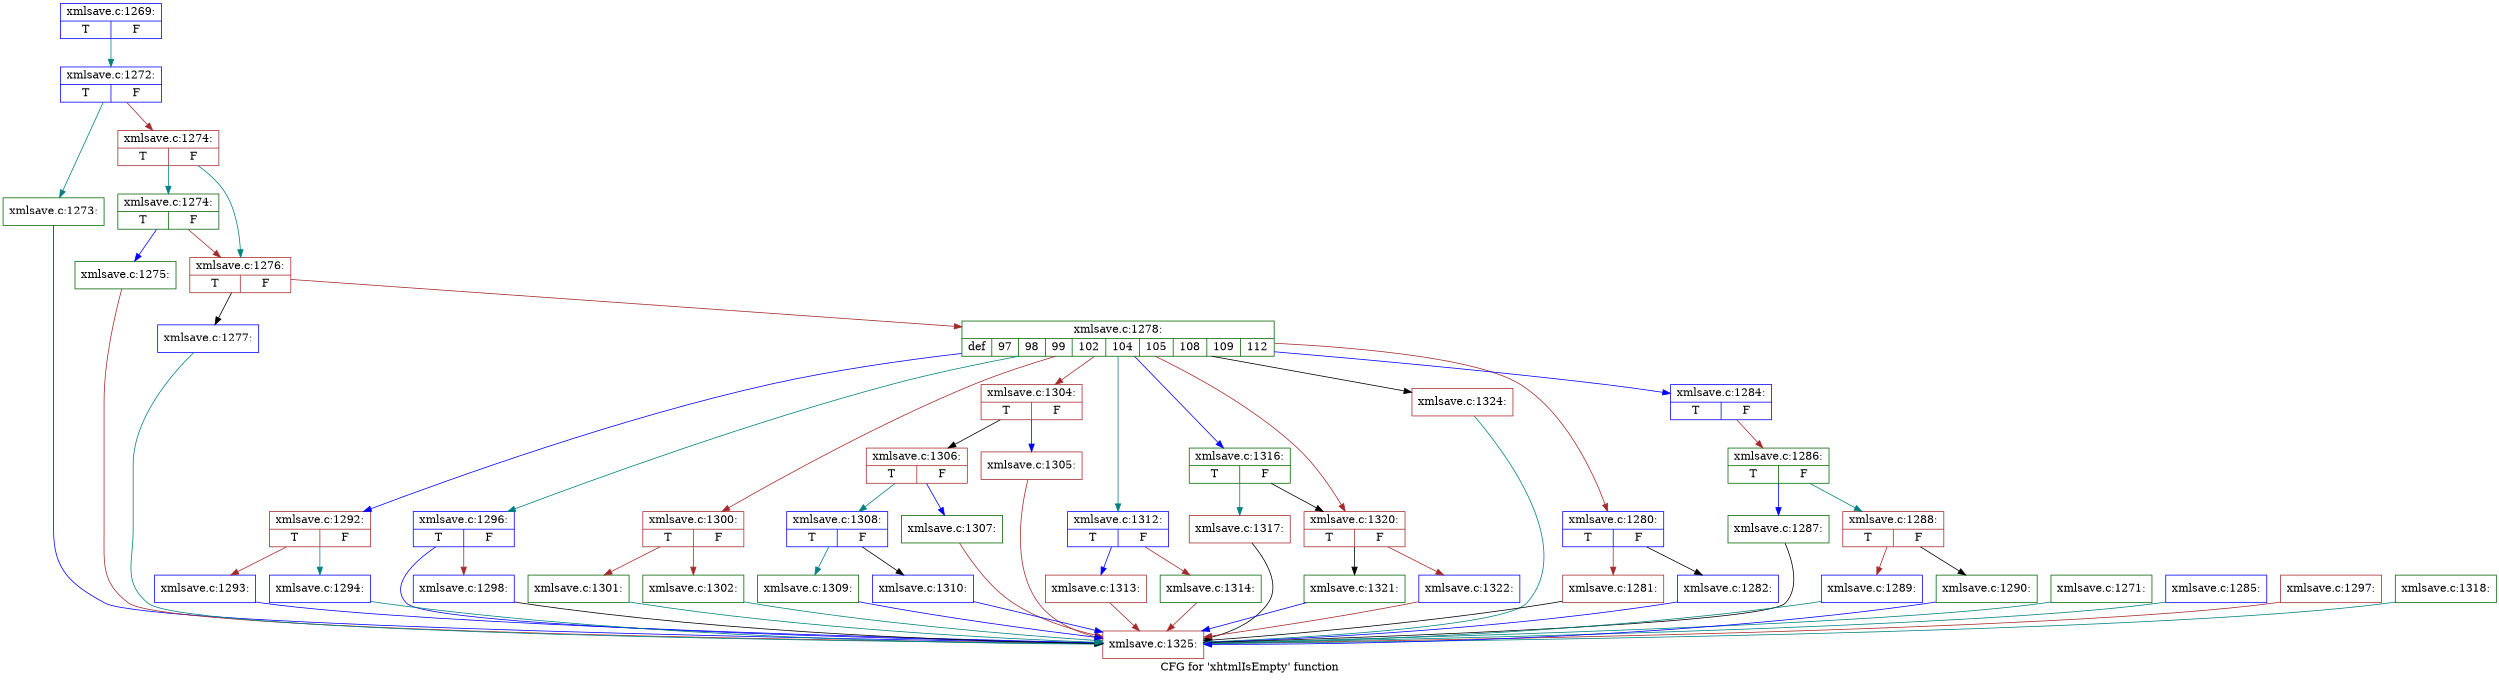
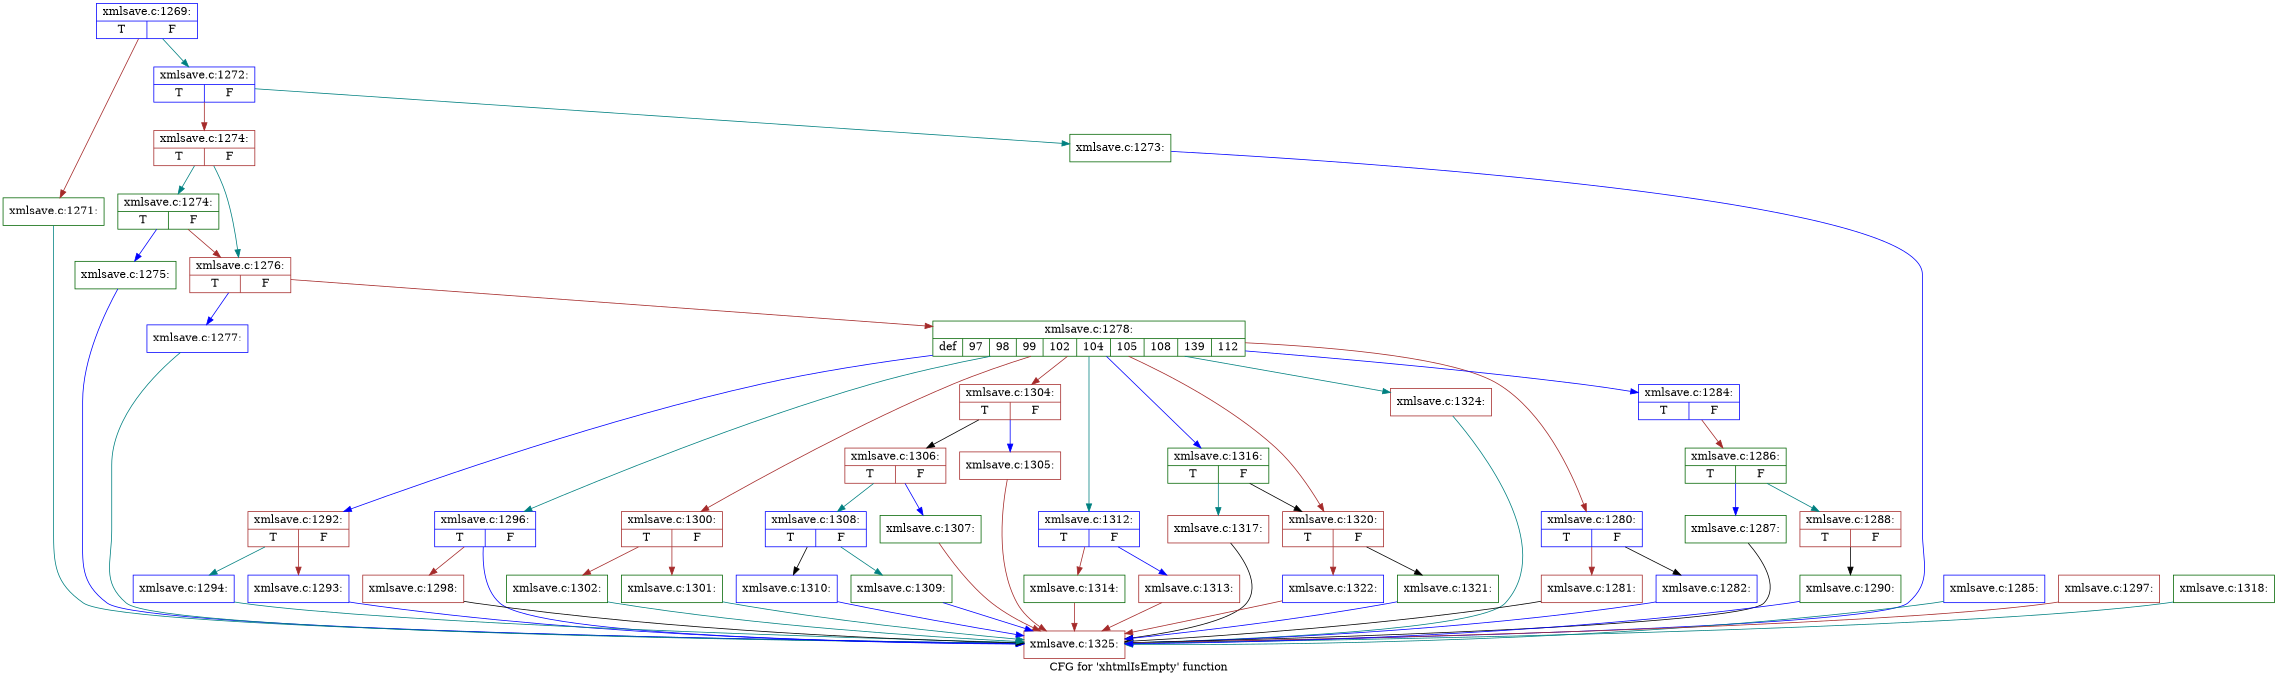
edge "xmlsave.c:1269:" -> "xmlsave.c:1271:": added
edge "xmlsave.c:1276:" -> "xmlsave.c:1277:": color black -> blue
node "xmlsave.c:1278:": text "109" -> "139"
edge "xmlsave.c:1278:" -> "xmlsave.c:1324:": color black -> teal
node "xmlsave.c:1298:": color blue -> brown
node "xmlsave.c:1289:": removed
edge "xmlsave.c:1275:" -> "xmlsave.c:1325:": color brown -> blue
